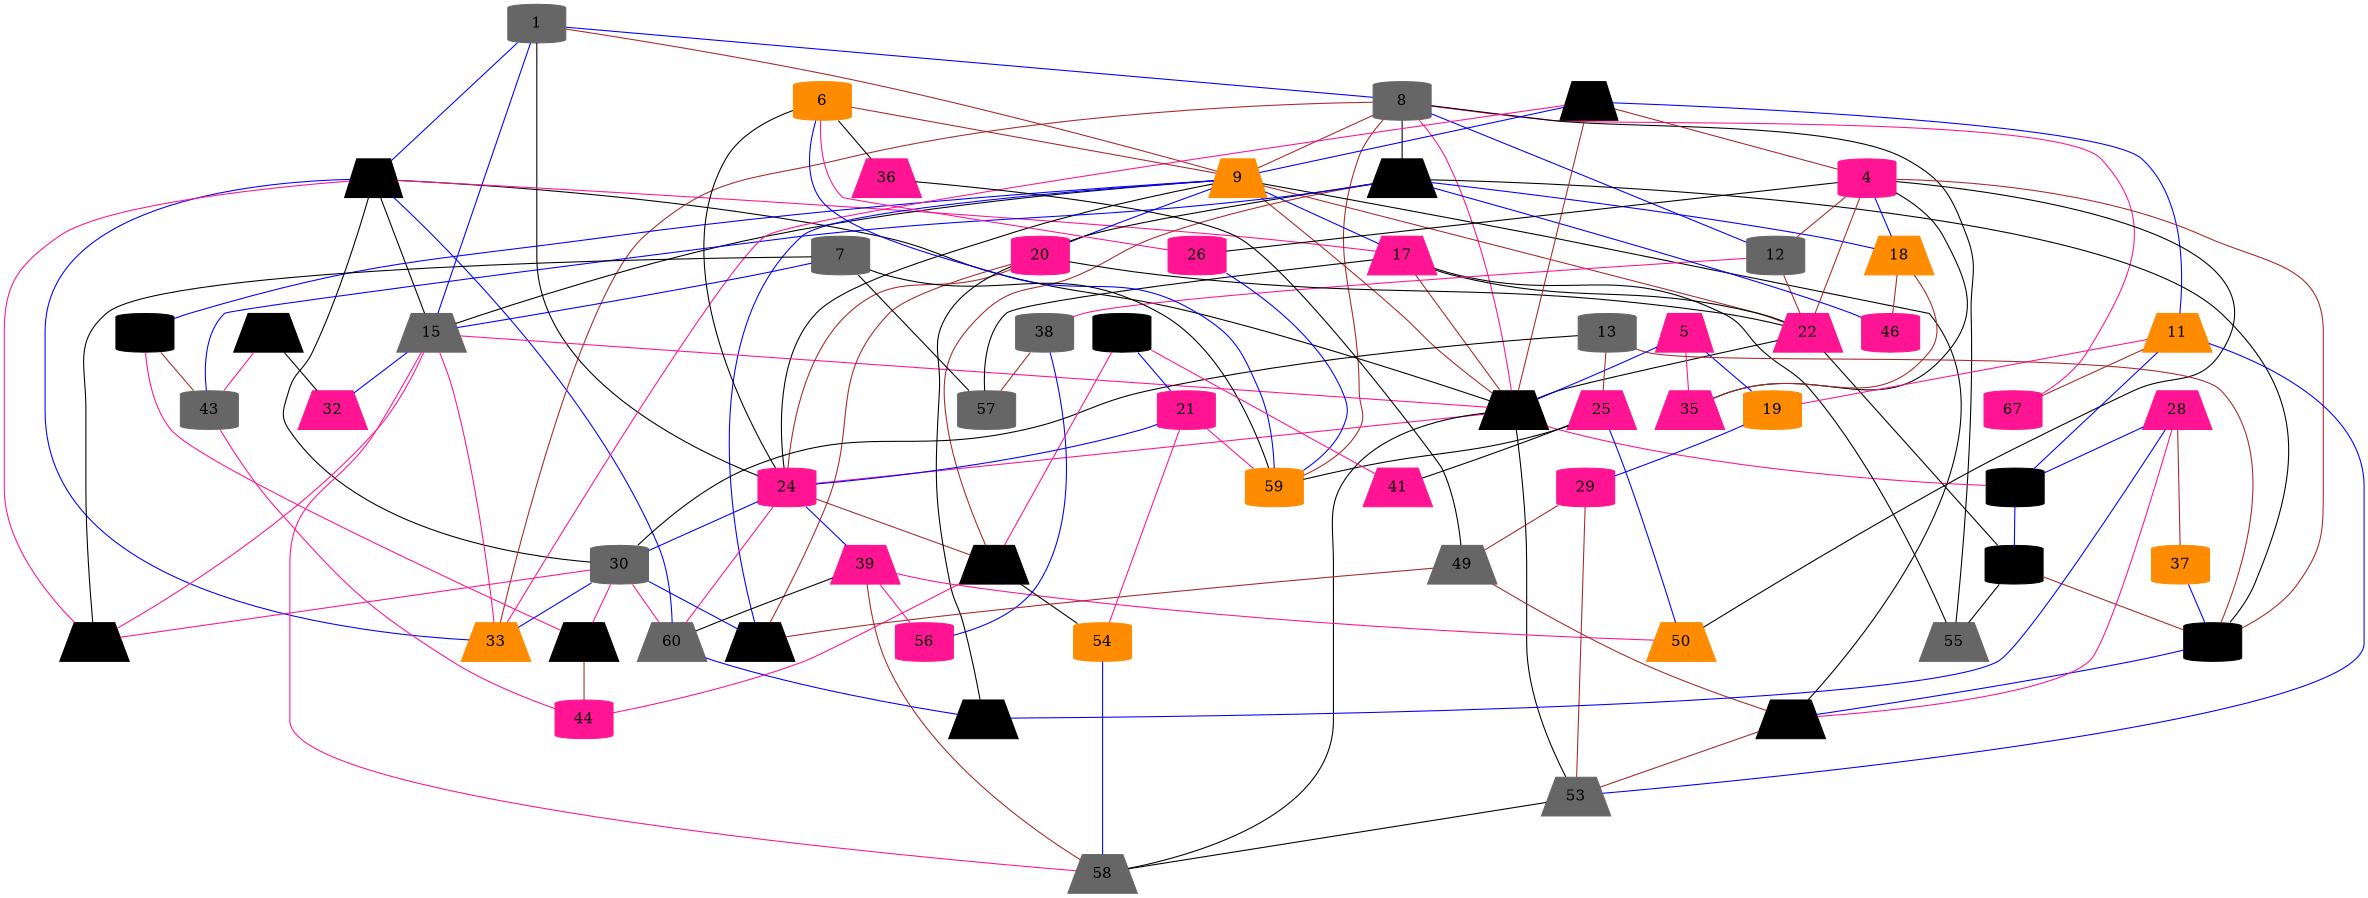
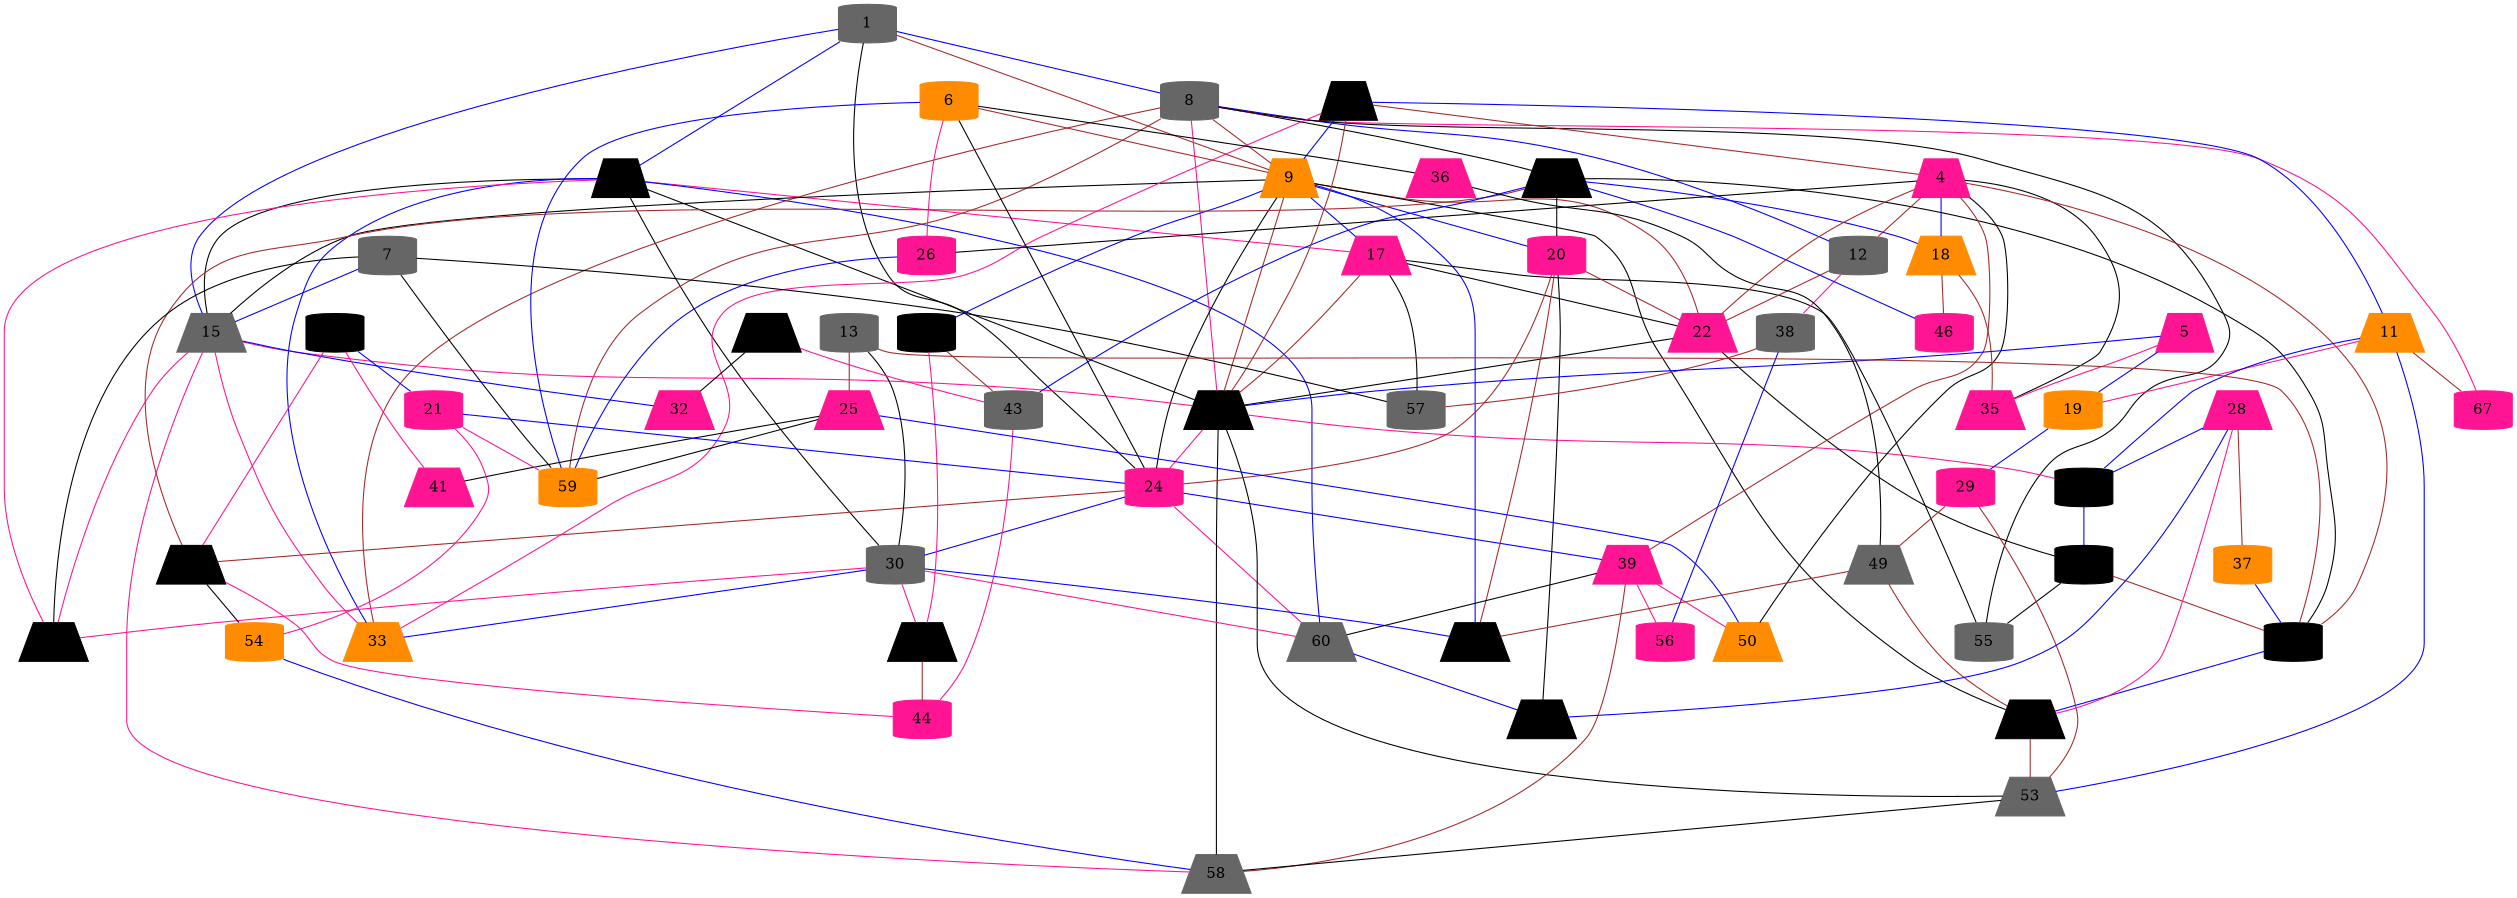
node "4": shape cylinder -> trapezium
edge "20" -- "22": color black -> brown
edge "4" -- "39": added
node "55": shape trapezium -> cylinder
